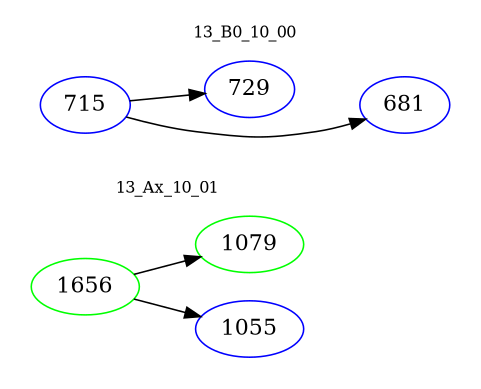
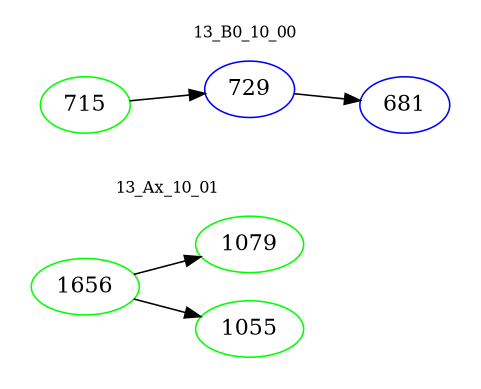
node "715": color blue -> green
edge "715" -> "681": now "729" -> "681"
node "1055": color blue -> green
